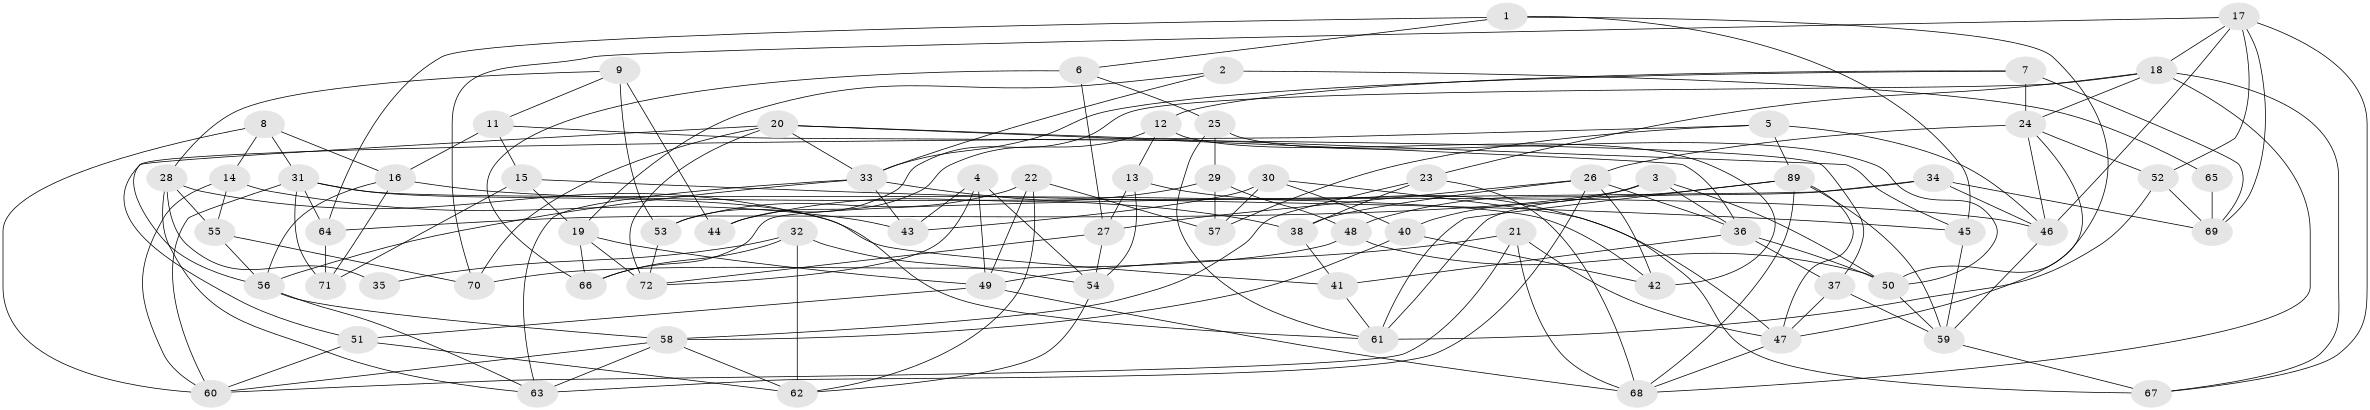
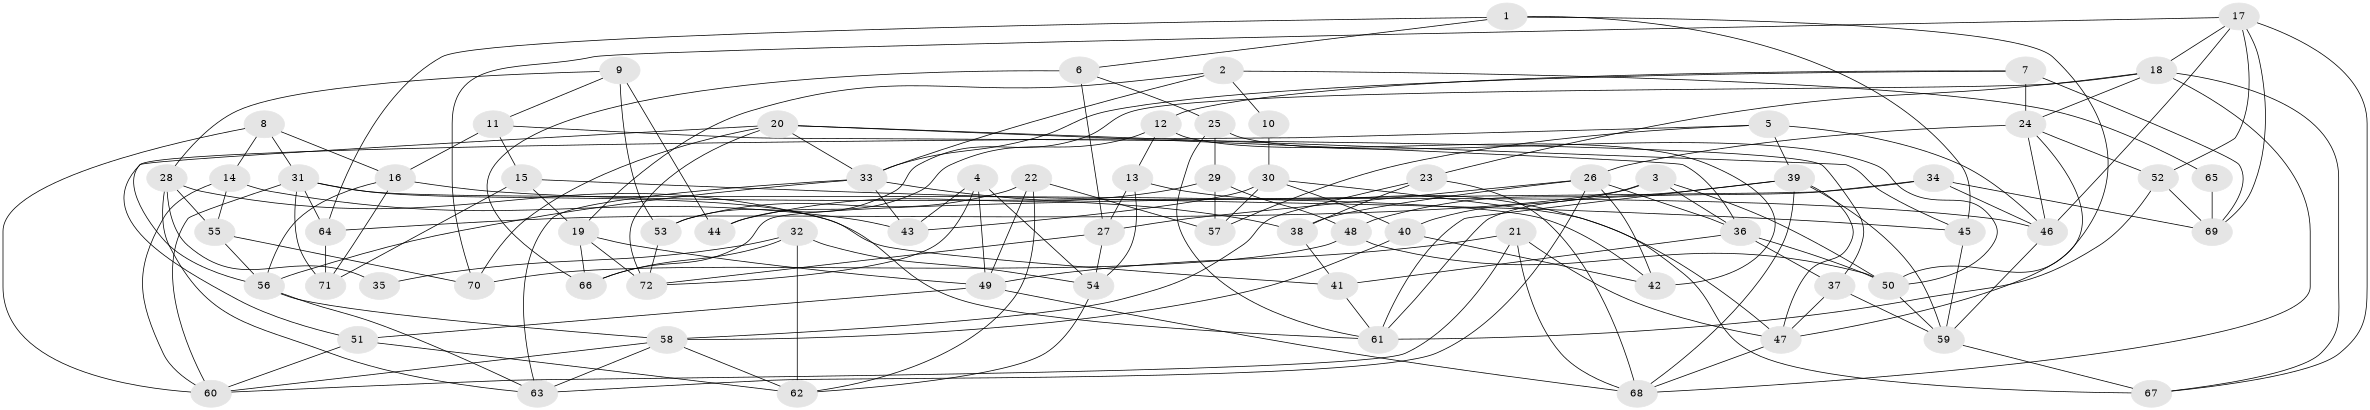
node "10": added
node "89": label "89" -> "39"
